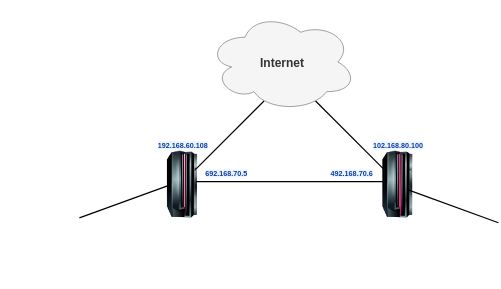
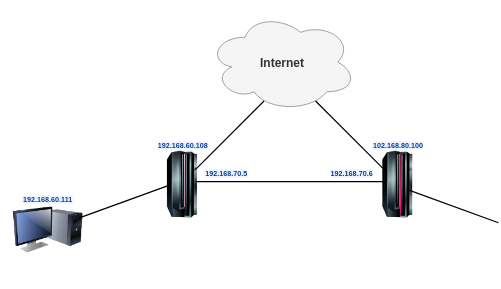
node "692.168.70.5": label "692.168.70.5" -> "192.168.70.5"
node "492.168.70.6": label "492.168.70.6" -> "192.168.70.6"
node "192.168.60.111": added
